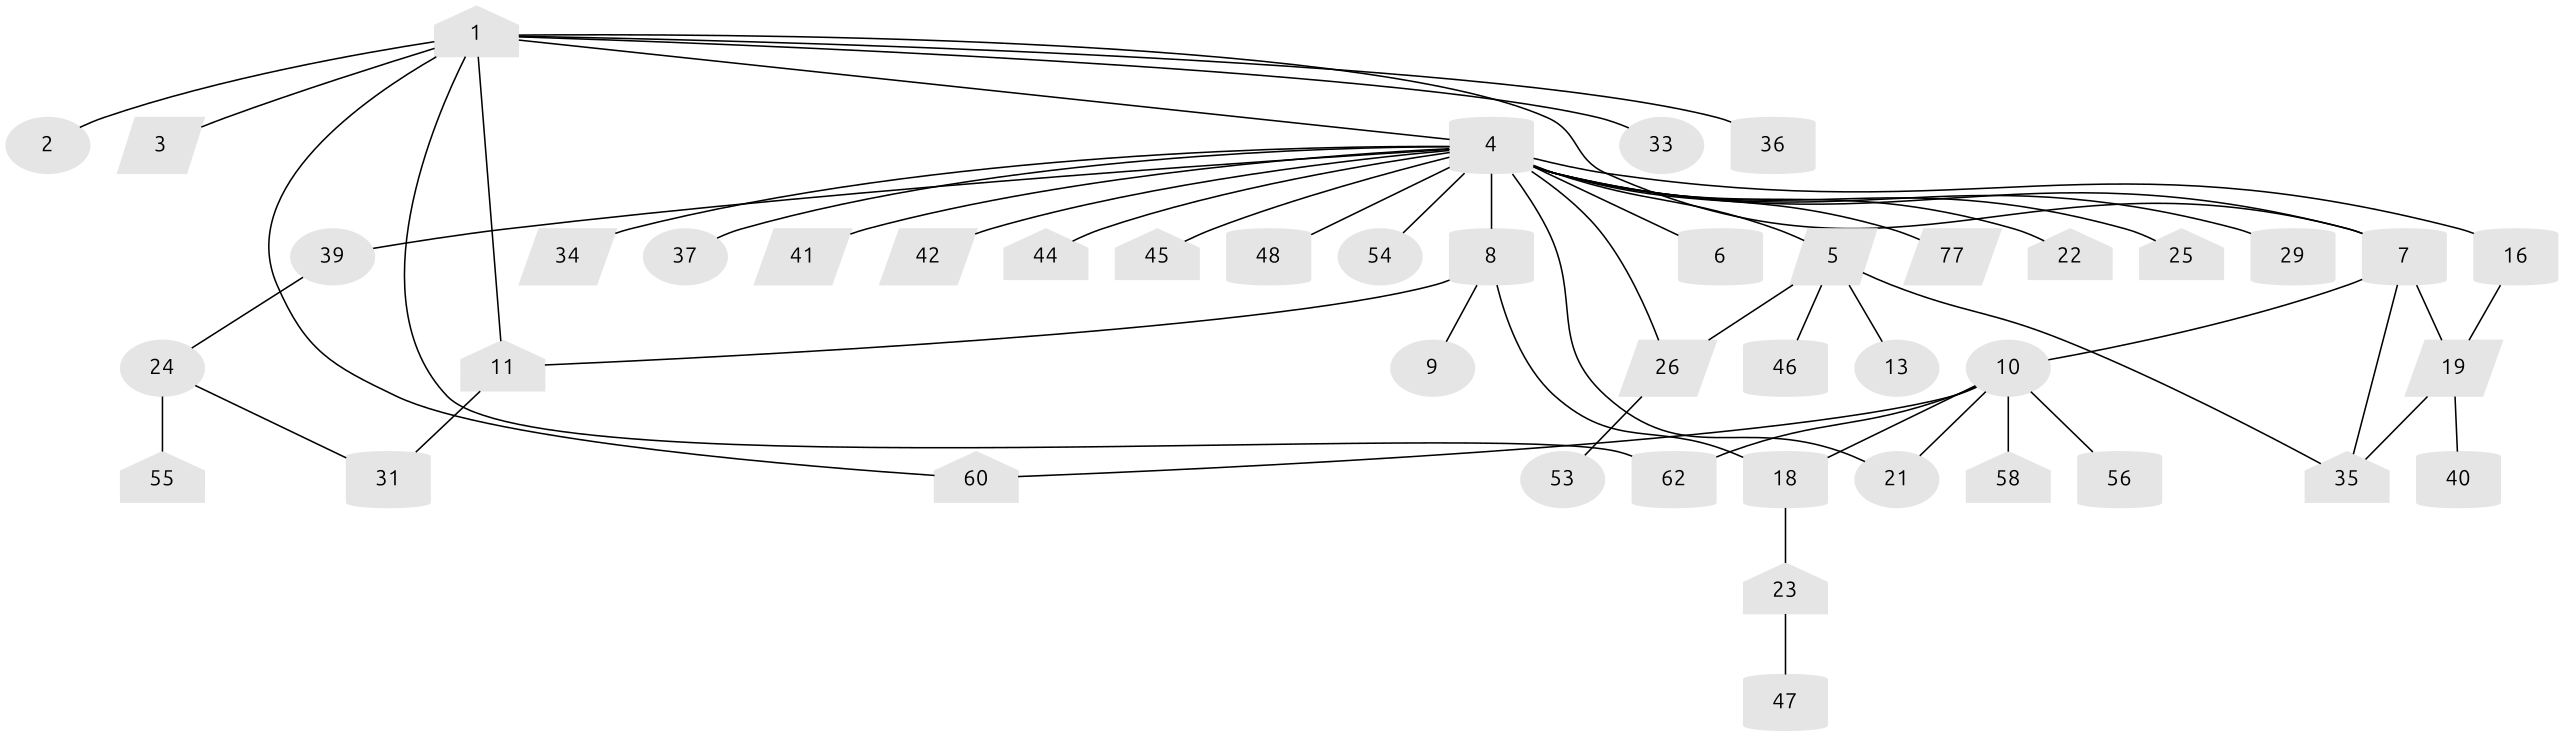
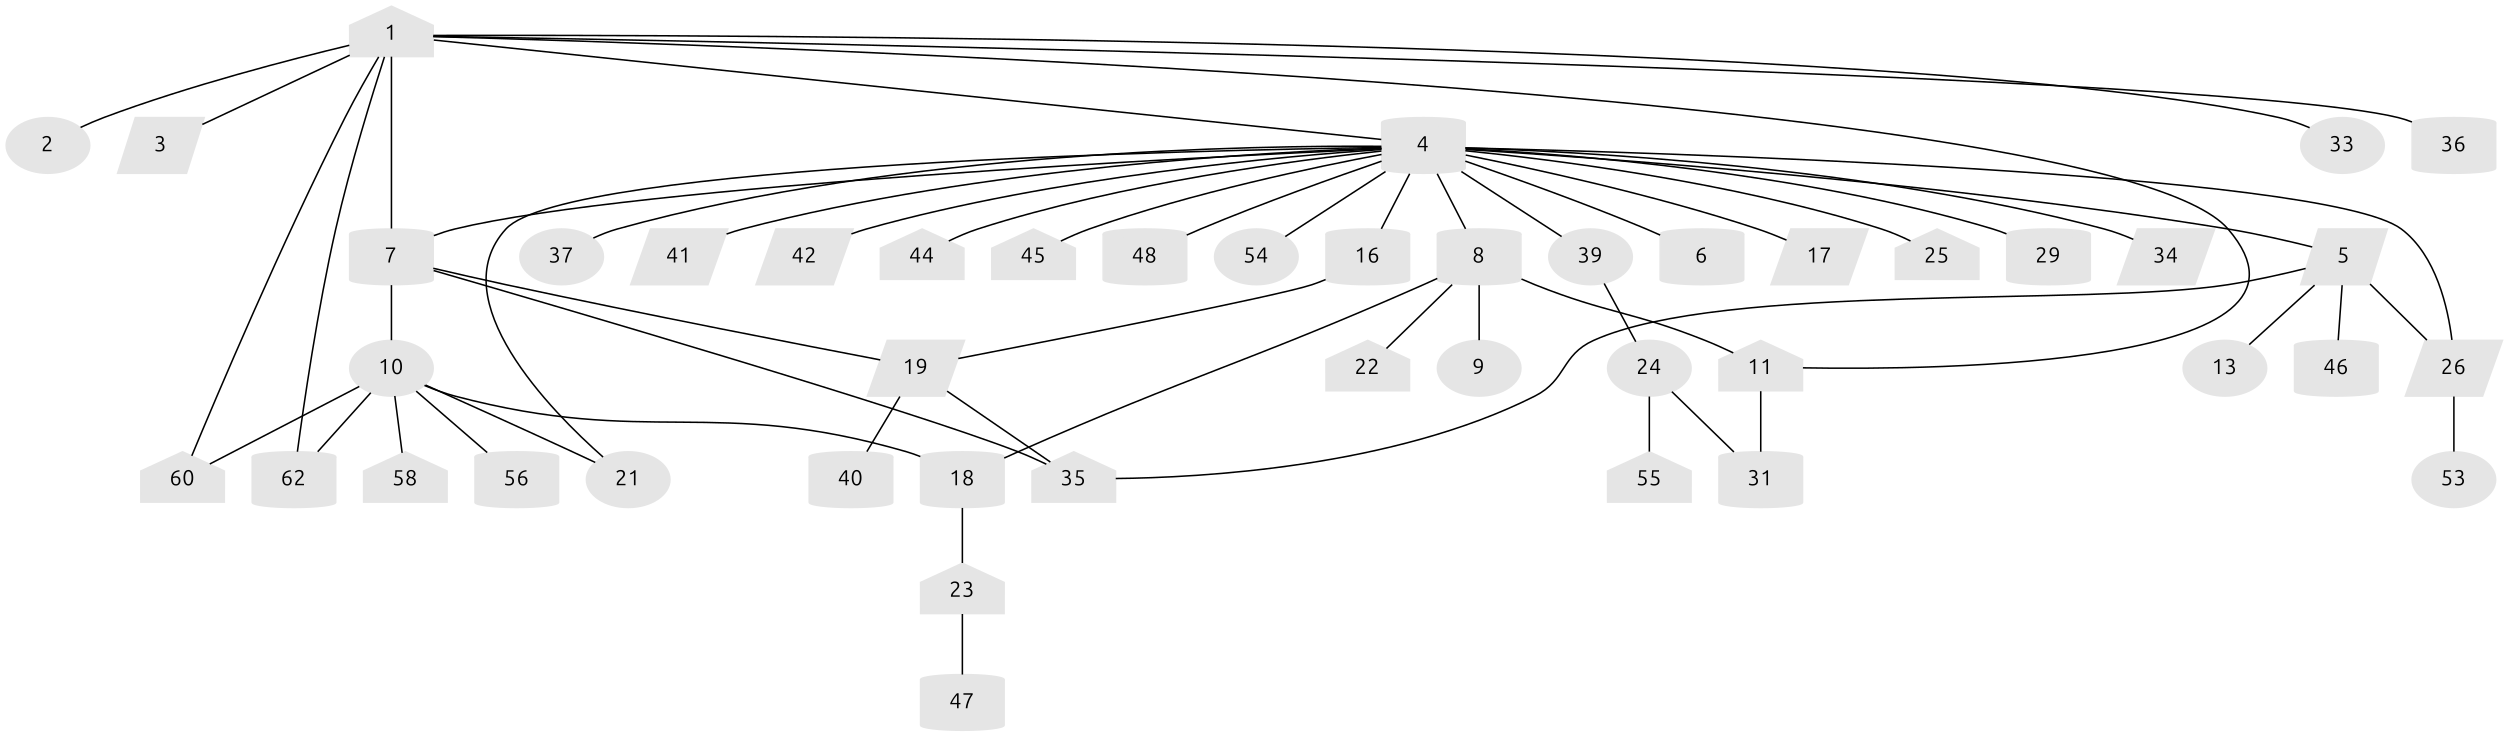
edge "4" -- "22": now "8" -- "22"
node "77": label "77" -> "17"
